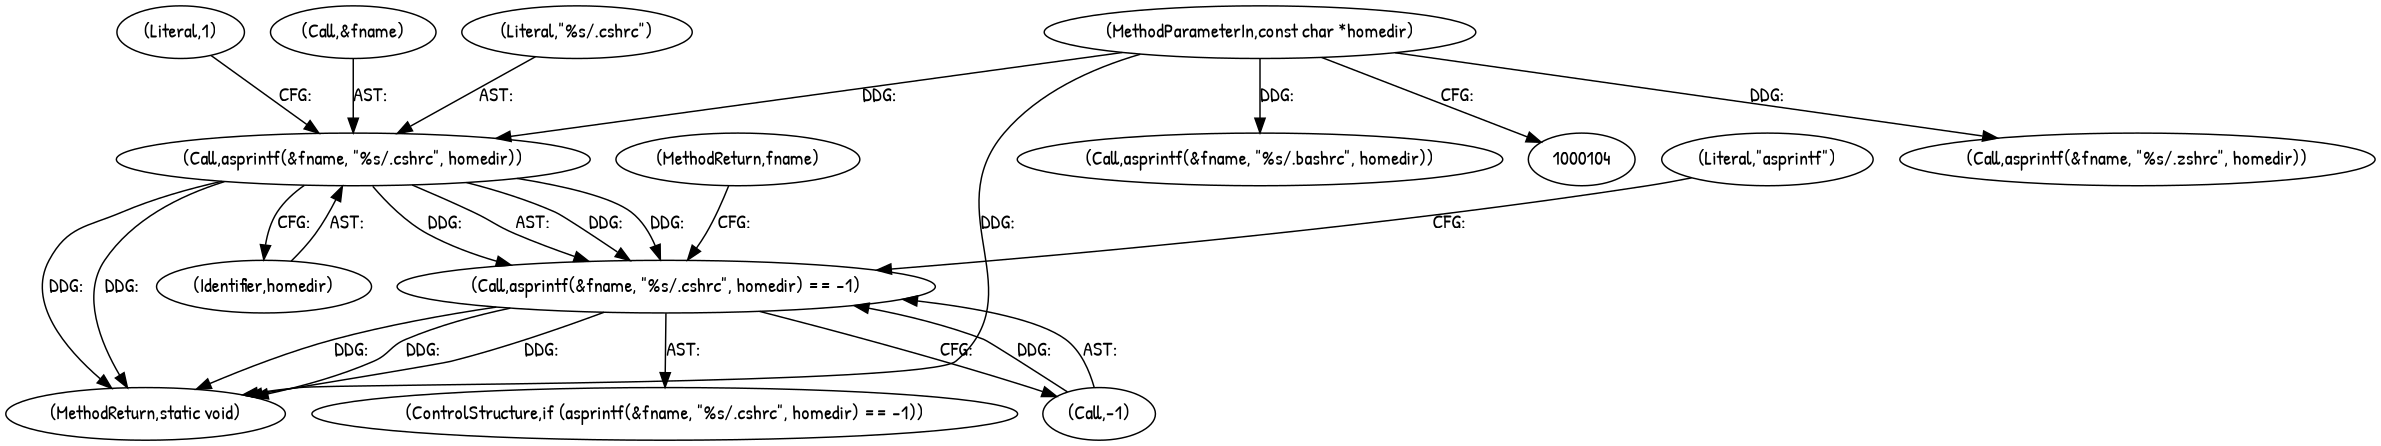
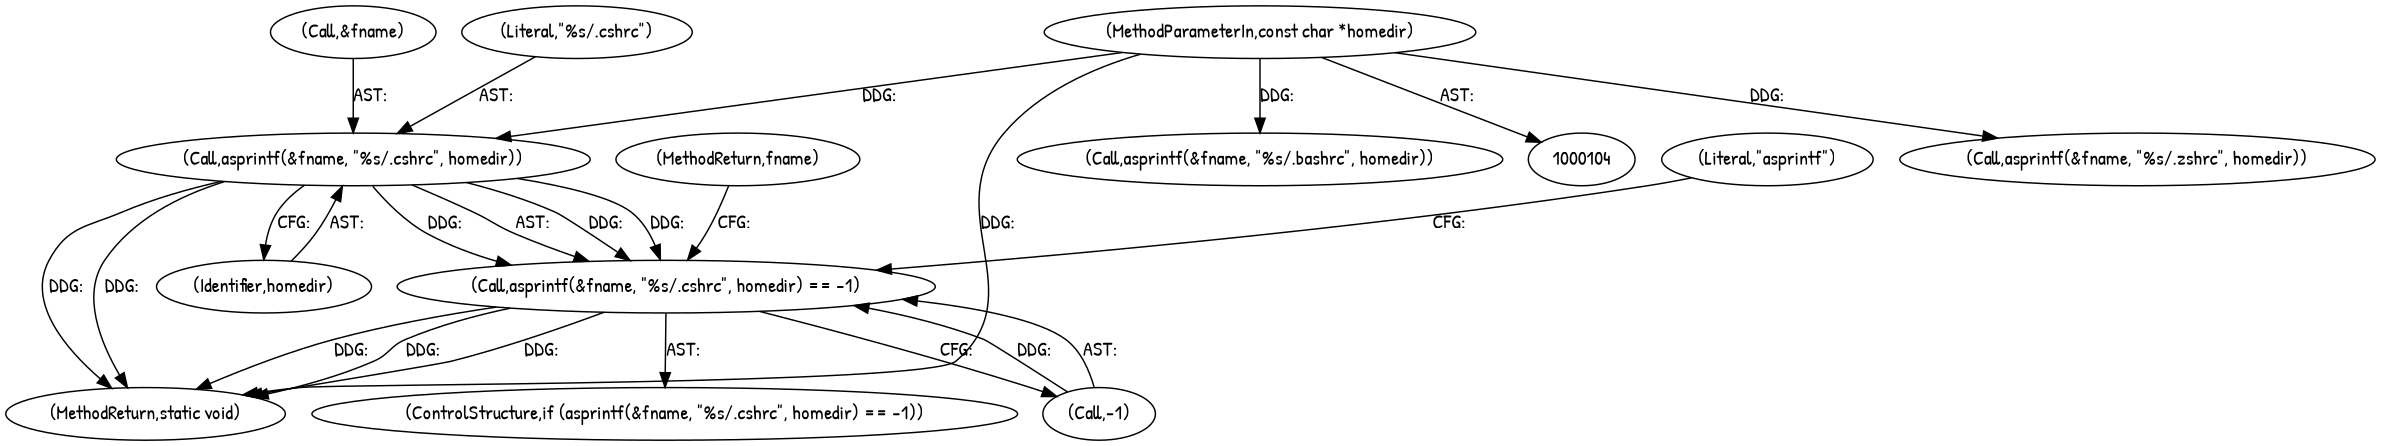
node "(Literal,1)": removed
edge "(MethodParameterIn,const char *homedir)" -> "1000104": label "CFG: " -> "AST: "
